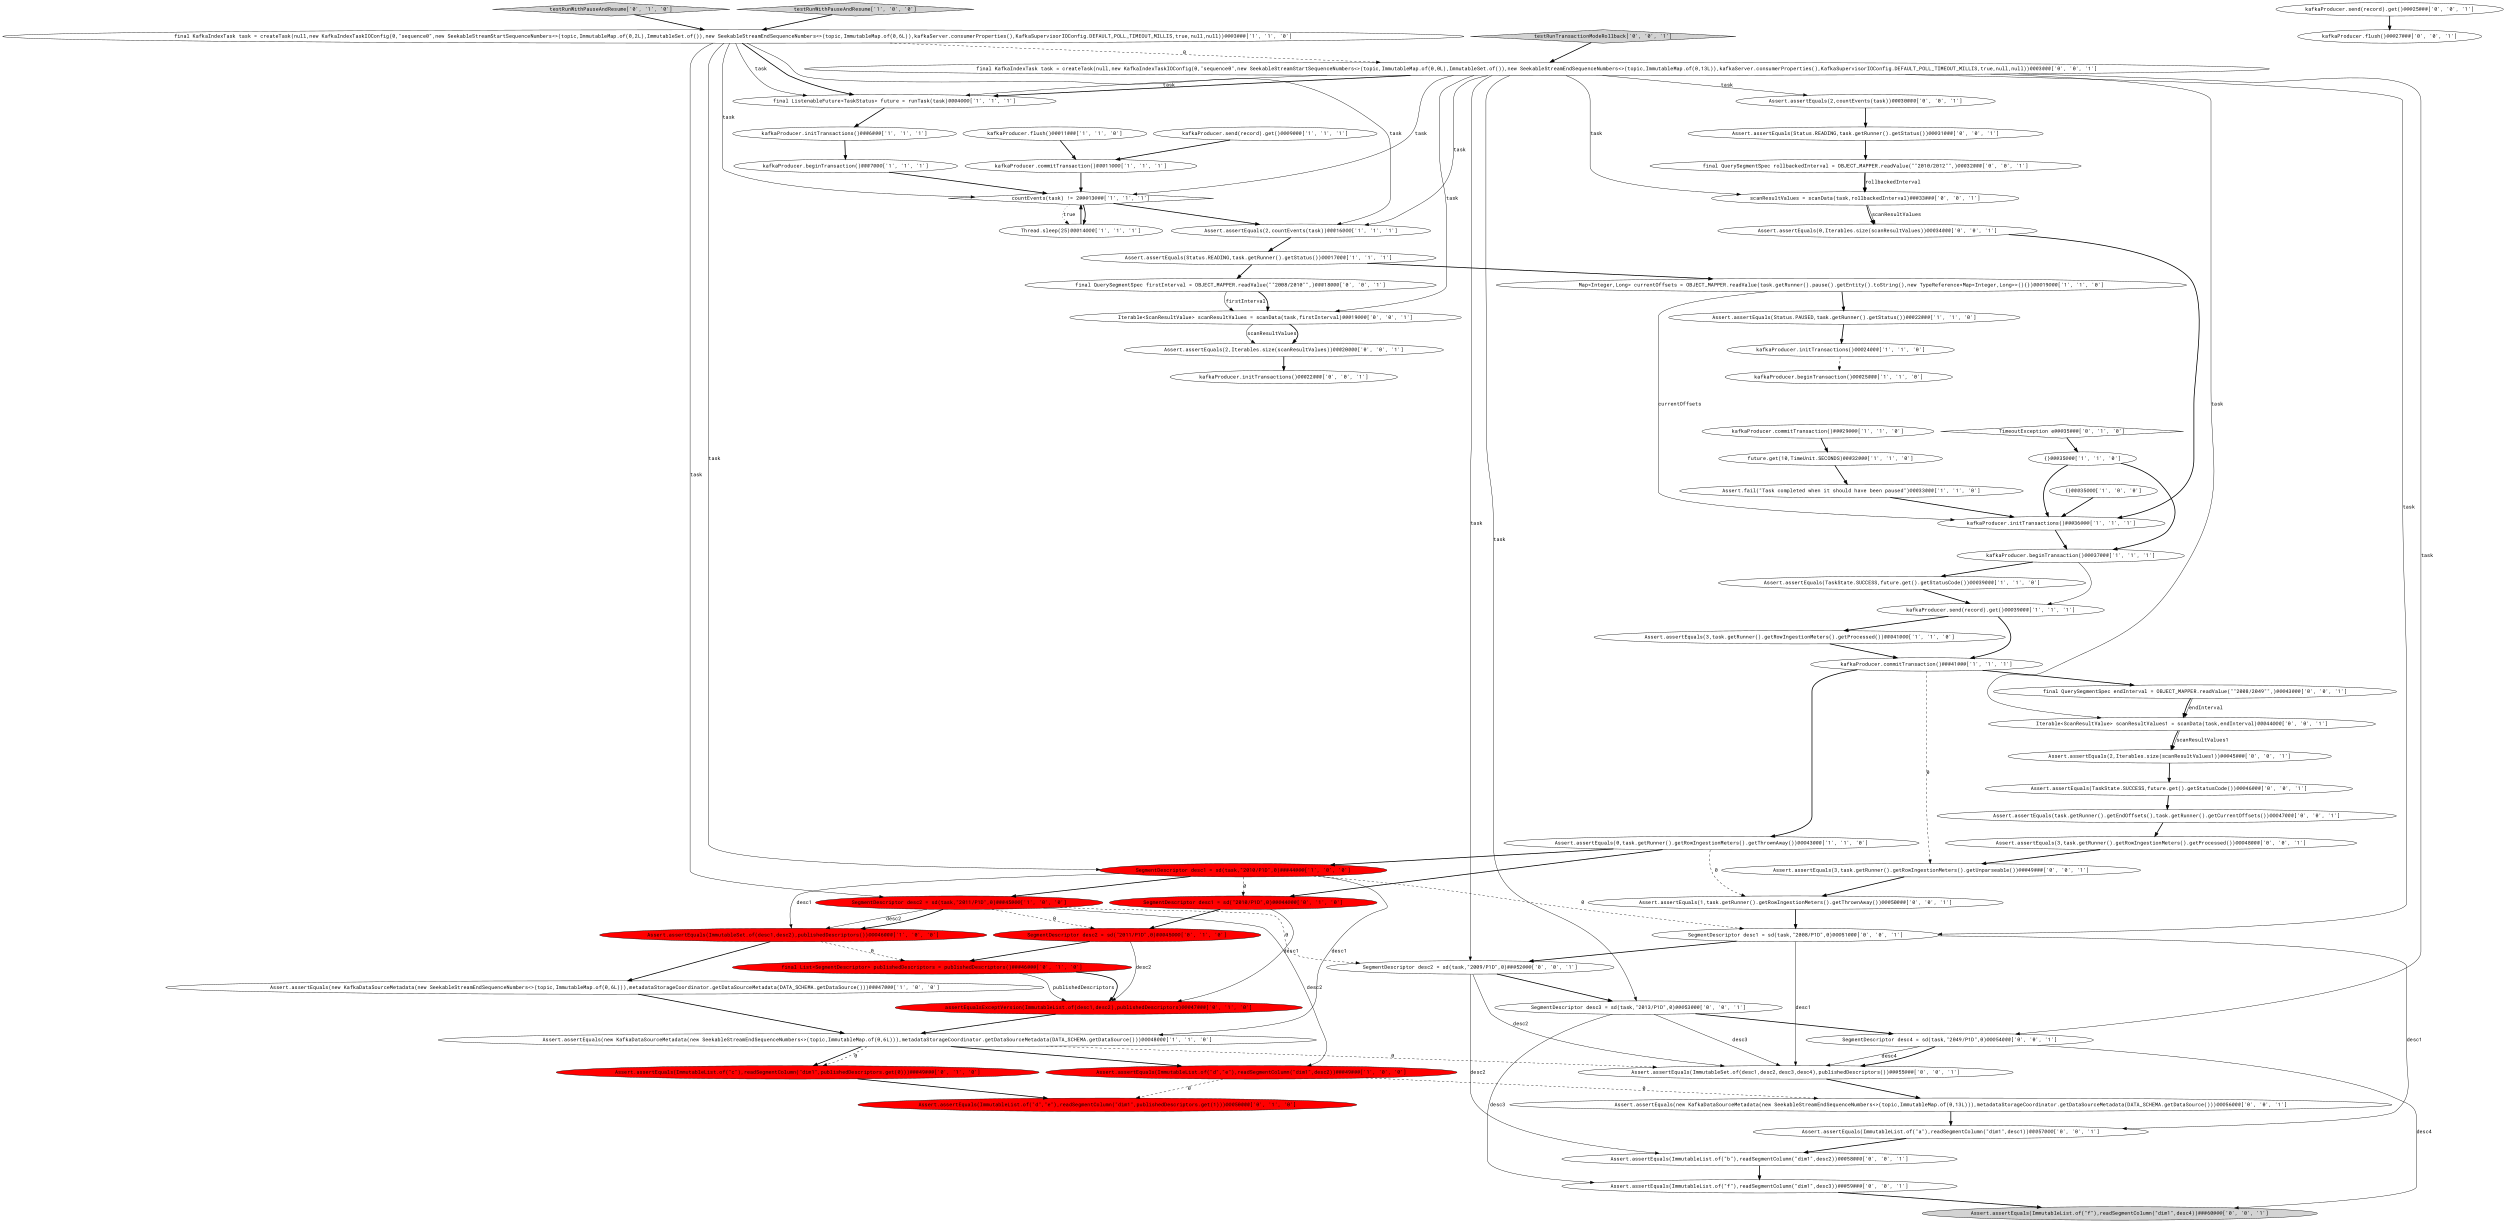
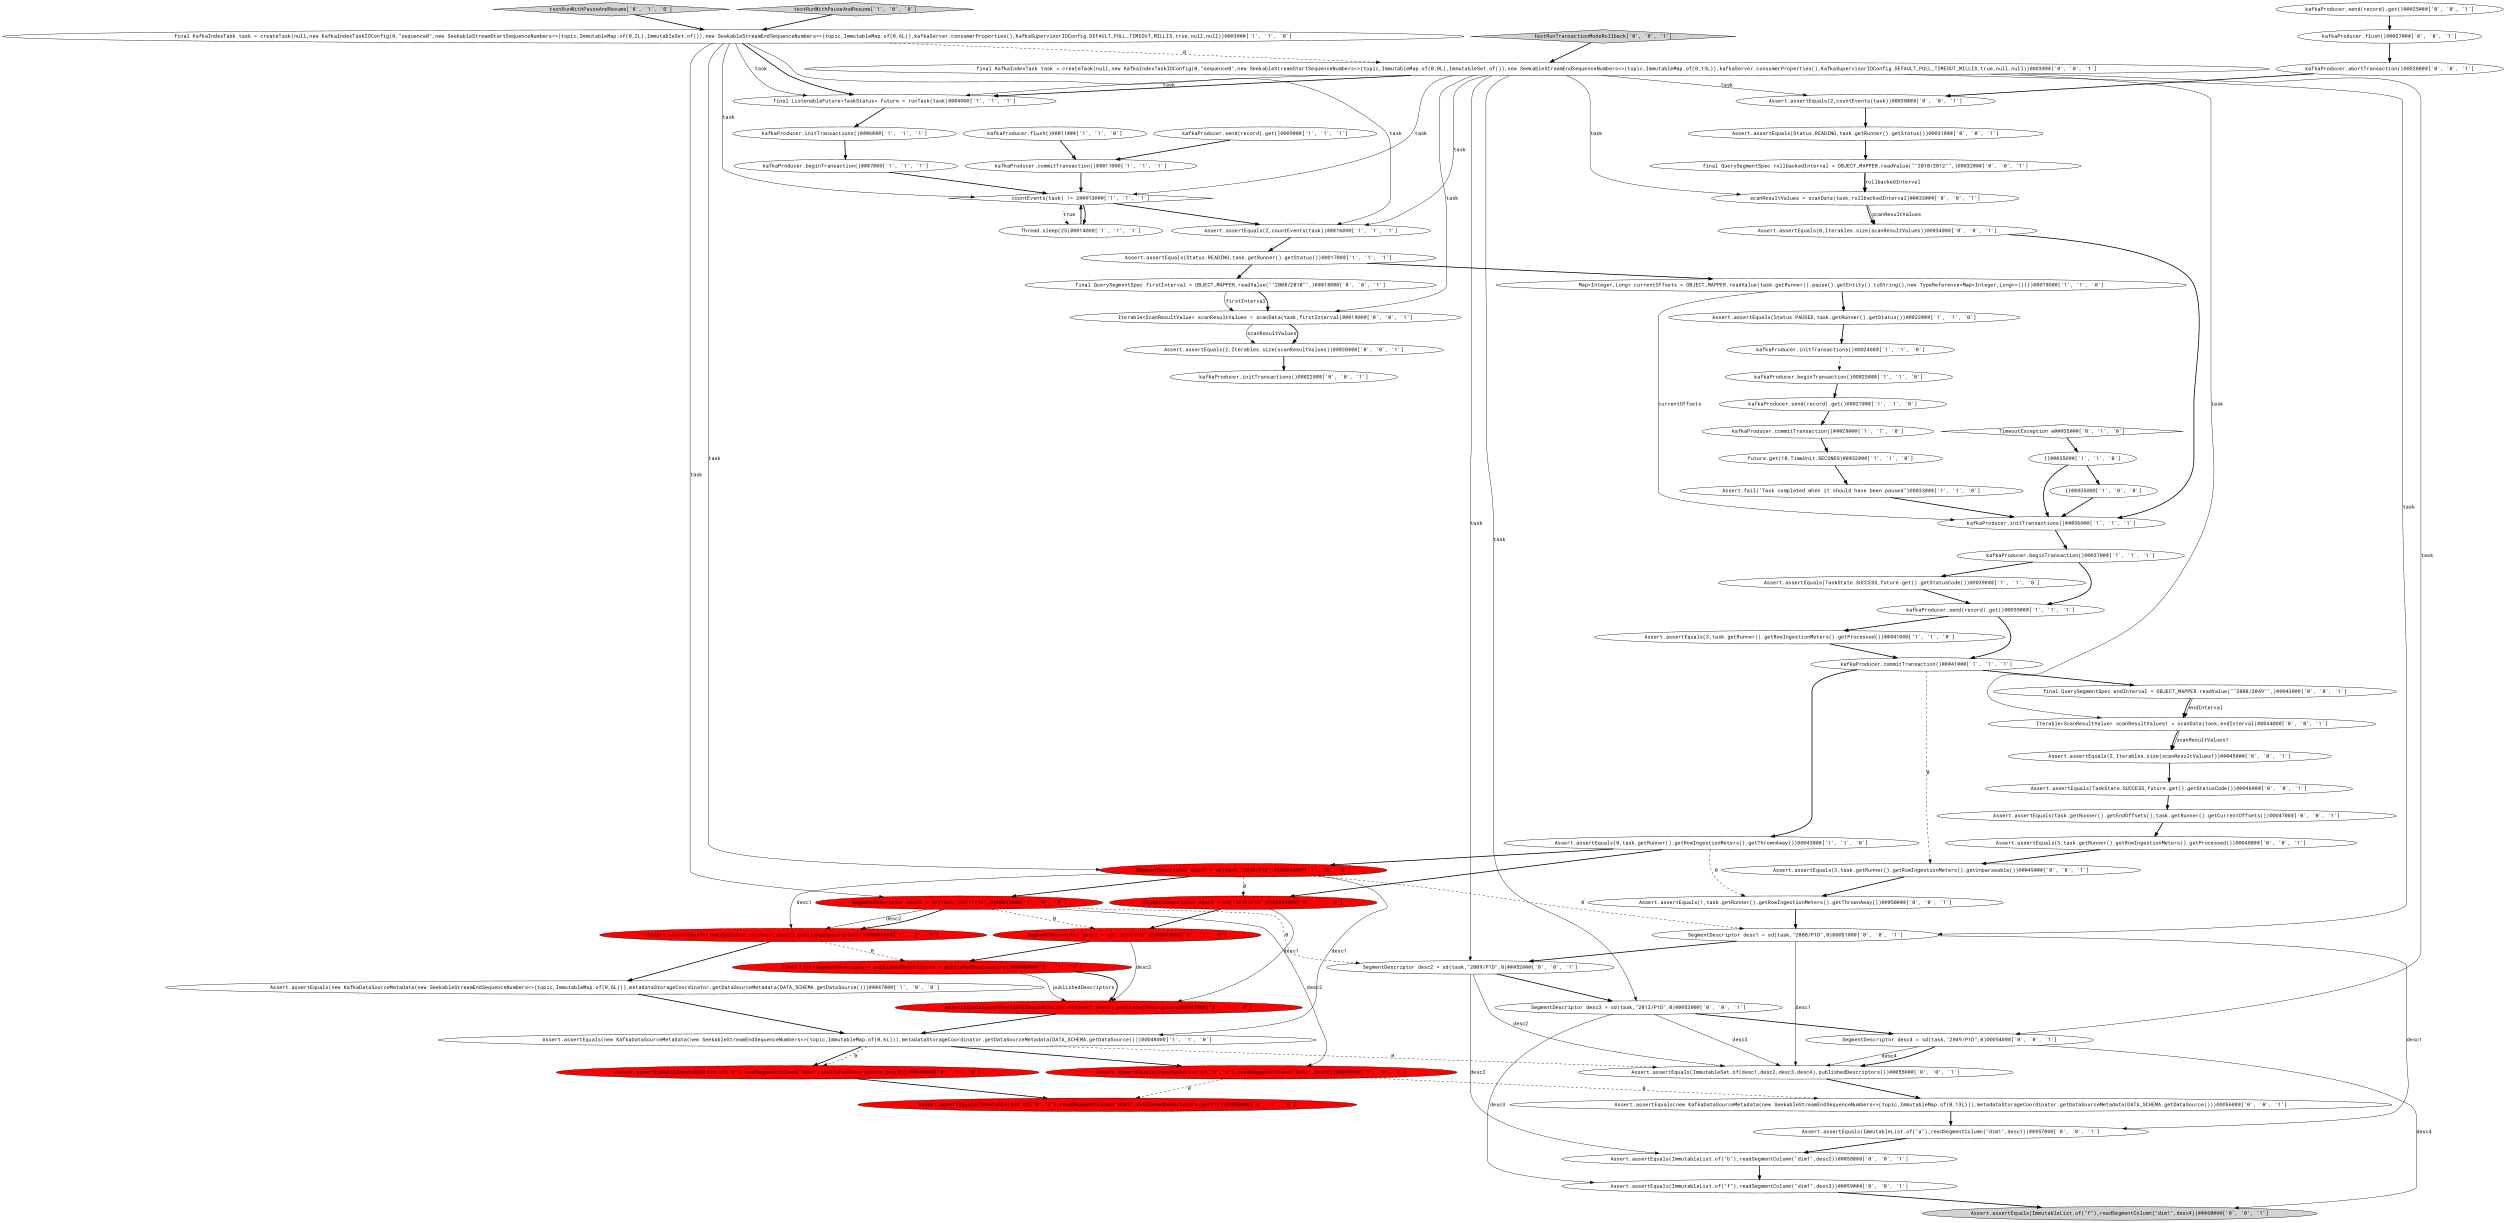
node "kafkaProducer.abortTransaction()@@@28@@@['0', '0', '1']": added
node "kafkaProducer.send(record).get()@@@27@@@['1', '1', '0']": added
edge "{}@@@35@@@['1', '1', '0']" -> "kafkaProducer.beginTransaction()@@@37@@@['1', '1', '1']": now "{}@@@35@@@['1', '1', '0']" -> "{}@@@35@@@['1', '0', '0']"
edge "kafkaProducer.beginTransaction()@@@37@@@['1', '1', '1']" -> "kafkaProducer.send(record).get()@@@39@@@['1', '1', '1']": style solid -> bold
